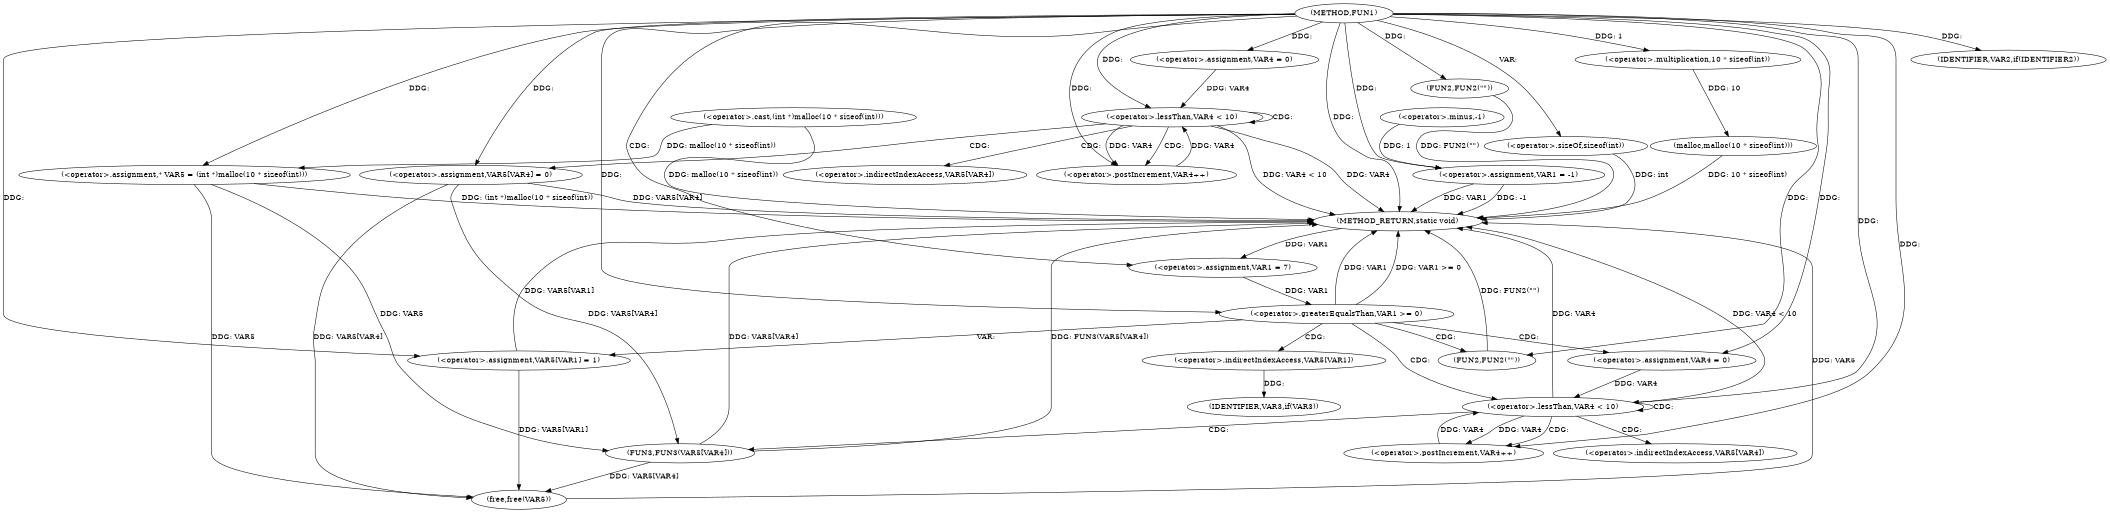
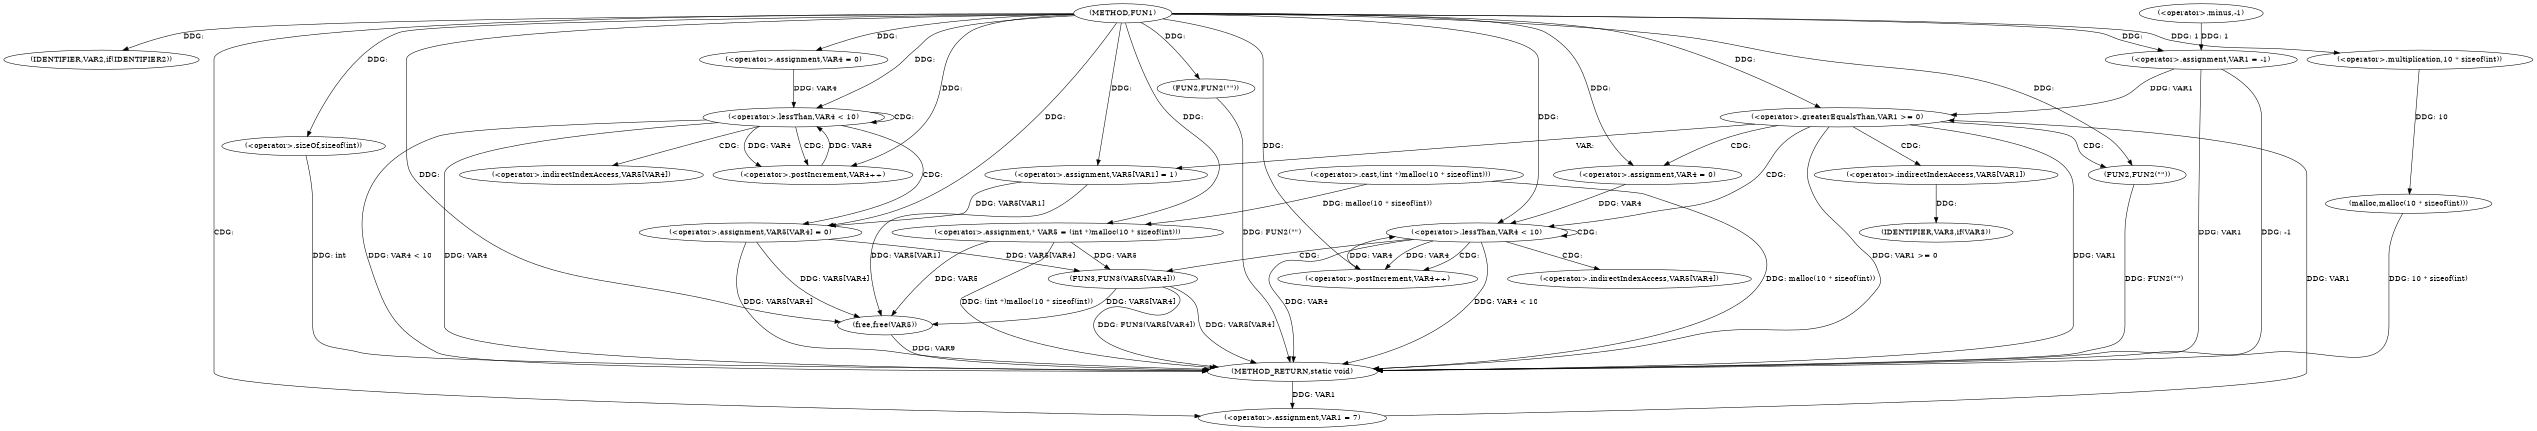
edge "(METHOD,FUN1)" -> "(<operator>.sizeOf,sizeof(int))": label "VAR: " -> "DDG: "
edge "(<operator>.assignment,VAR1 = -1)" -> "(<operator>.greaterEqualsThan,VAR1 >= 0)": added, label "DDG: VAR1"
edge "(METHOD,FUN1)" -> "(METHOD_RETURN,static void)": now "(METHOD,FUN1)" -> "(free,free(VAR5))"
edge "(<operator>.assignment,VAR5[VAR1] = 1)" -> "(METHOD_RETURN,static void)": now "(<operator>.assignment,VAR5[VAR1] = 1)" -> "(<operator>.assignment,VAR5[VAR4] = 0)"
edge "(free,free(VAR5))" -> "(METHOD_RETURN,static void)": label "DDG: VAR5" -> "DDG: VAR9"
